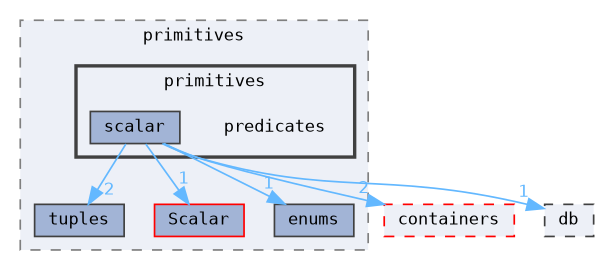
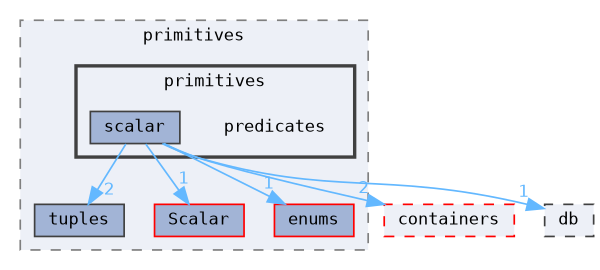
node "enums": color grey25 -> red
